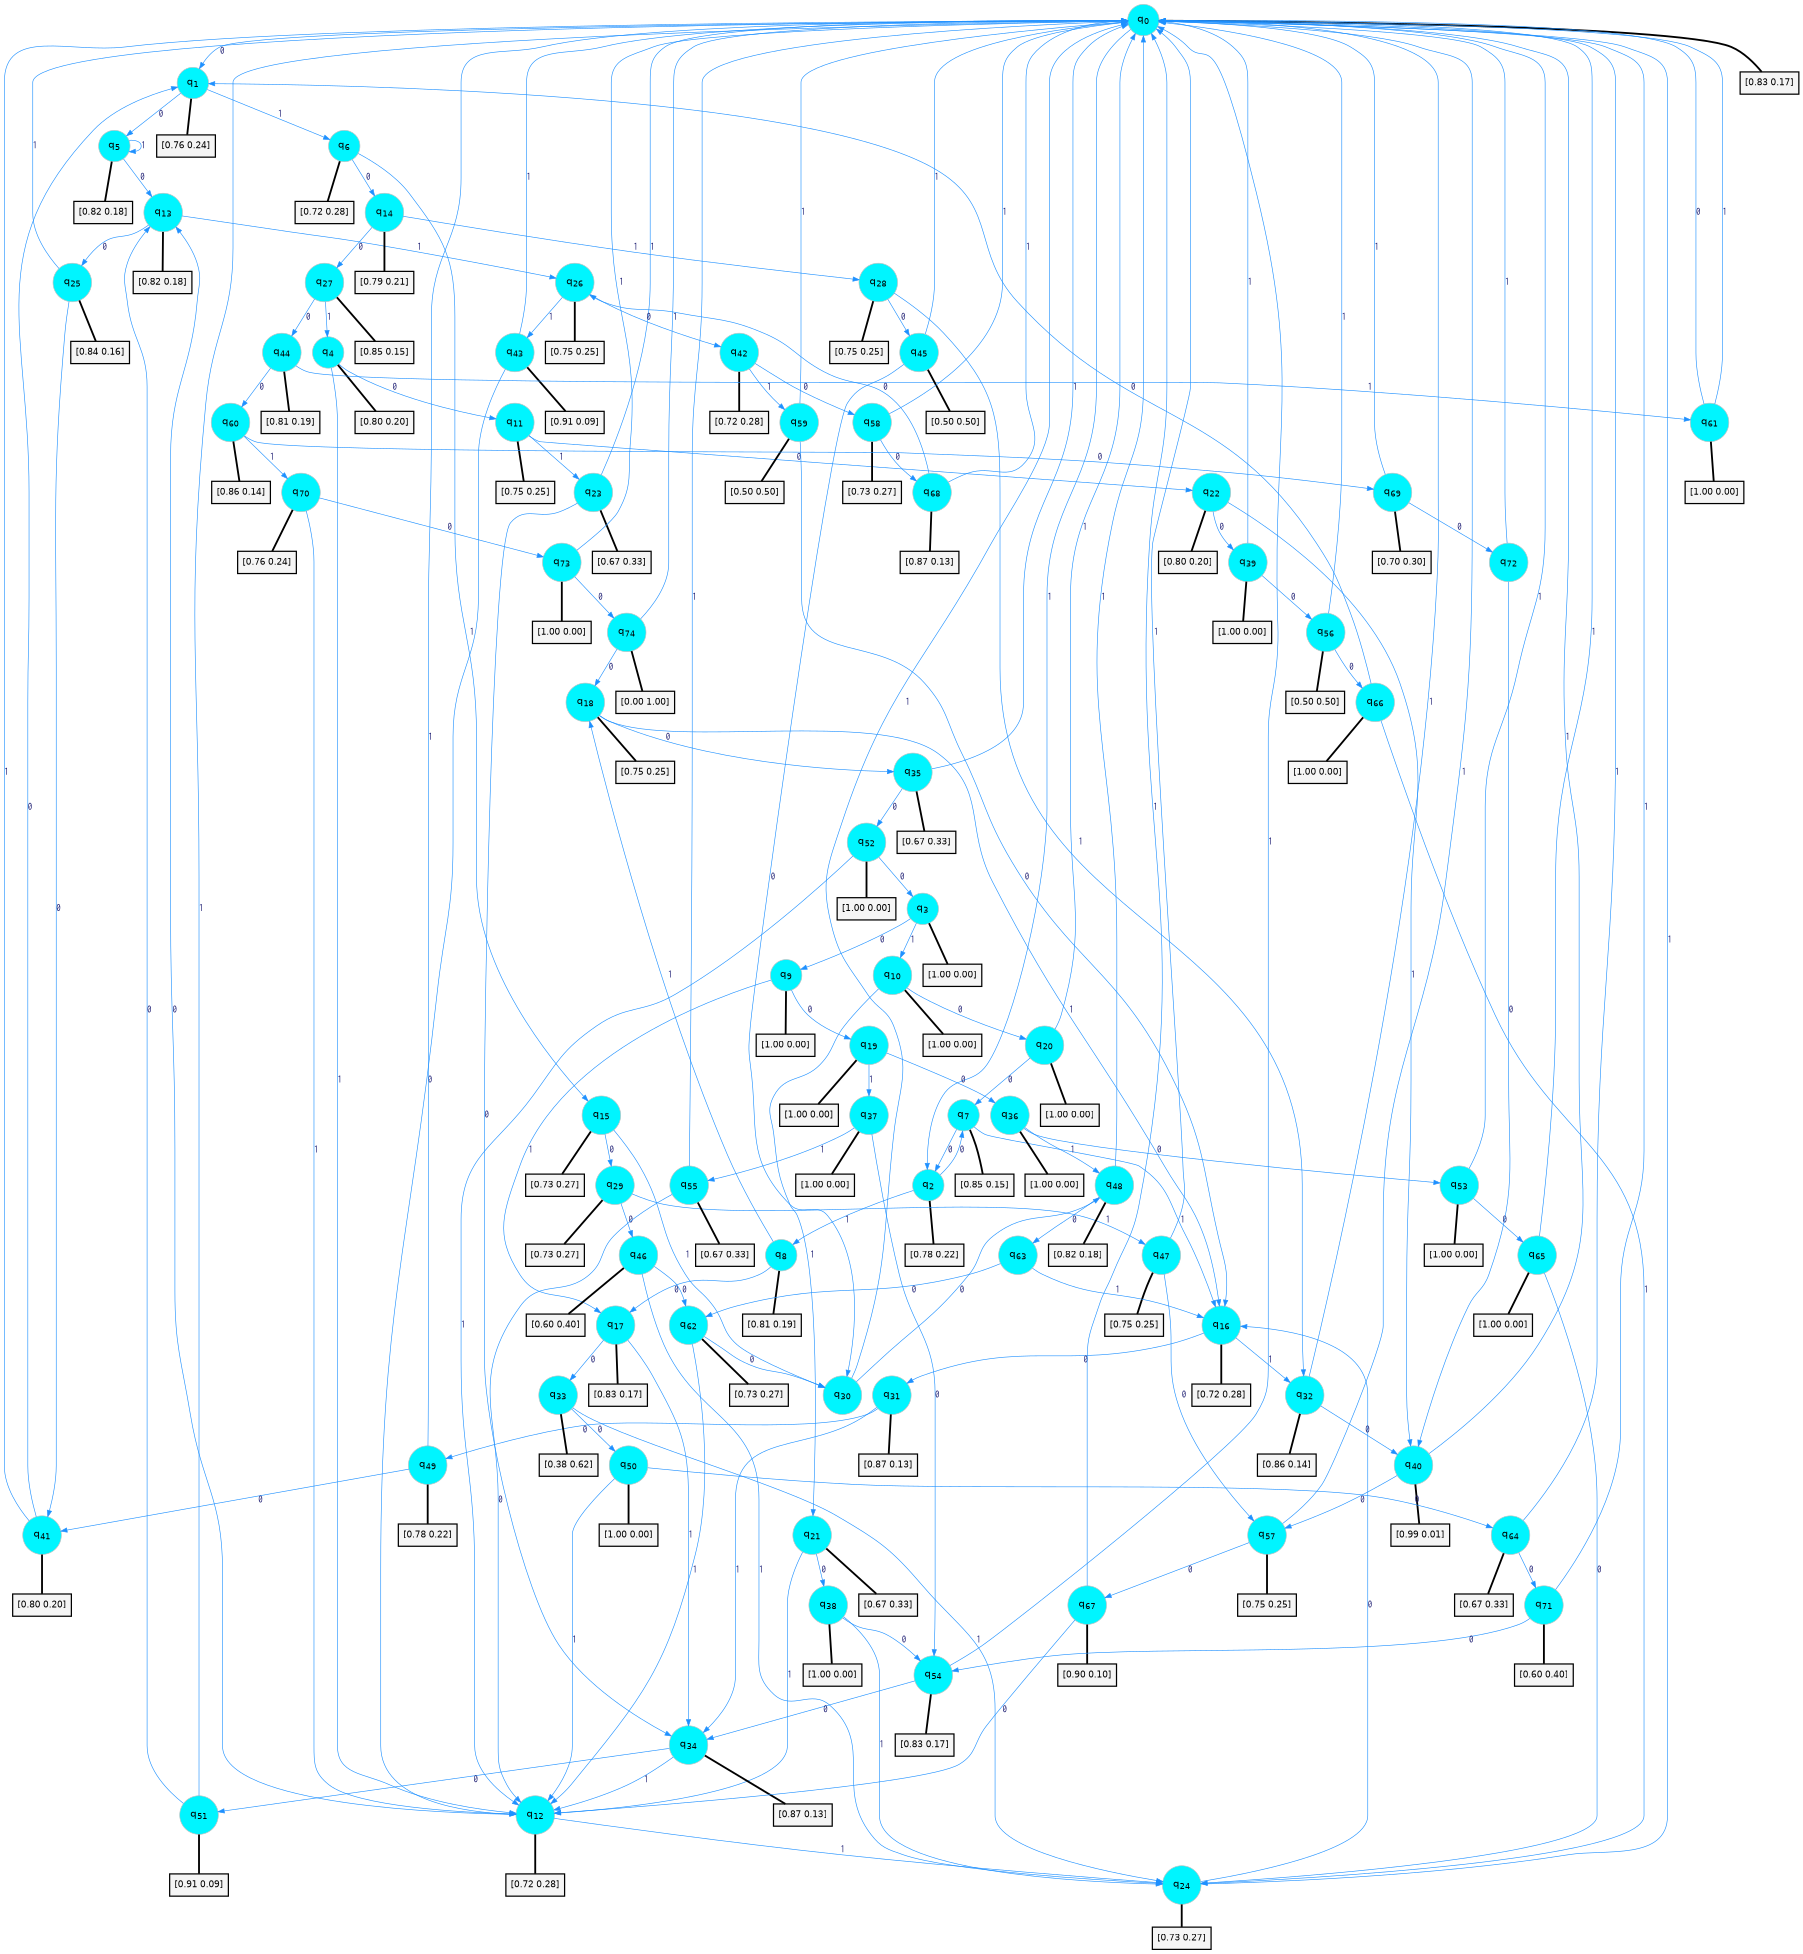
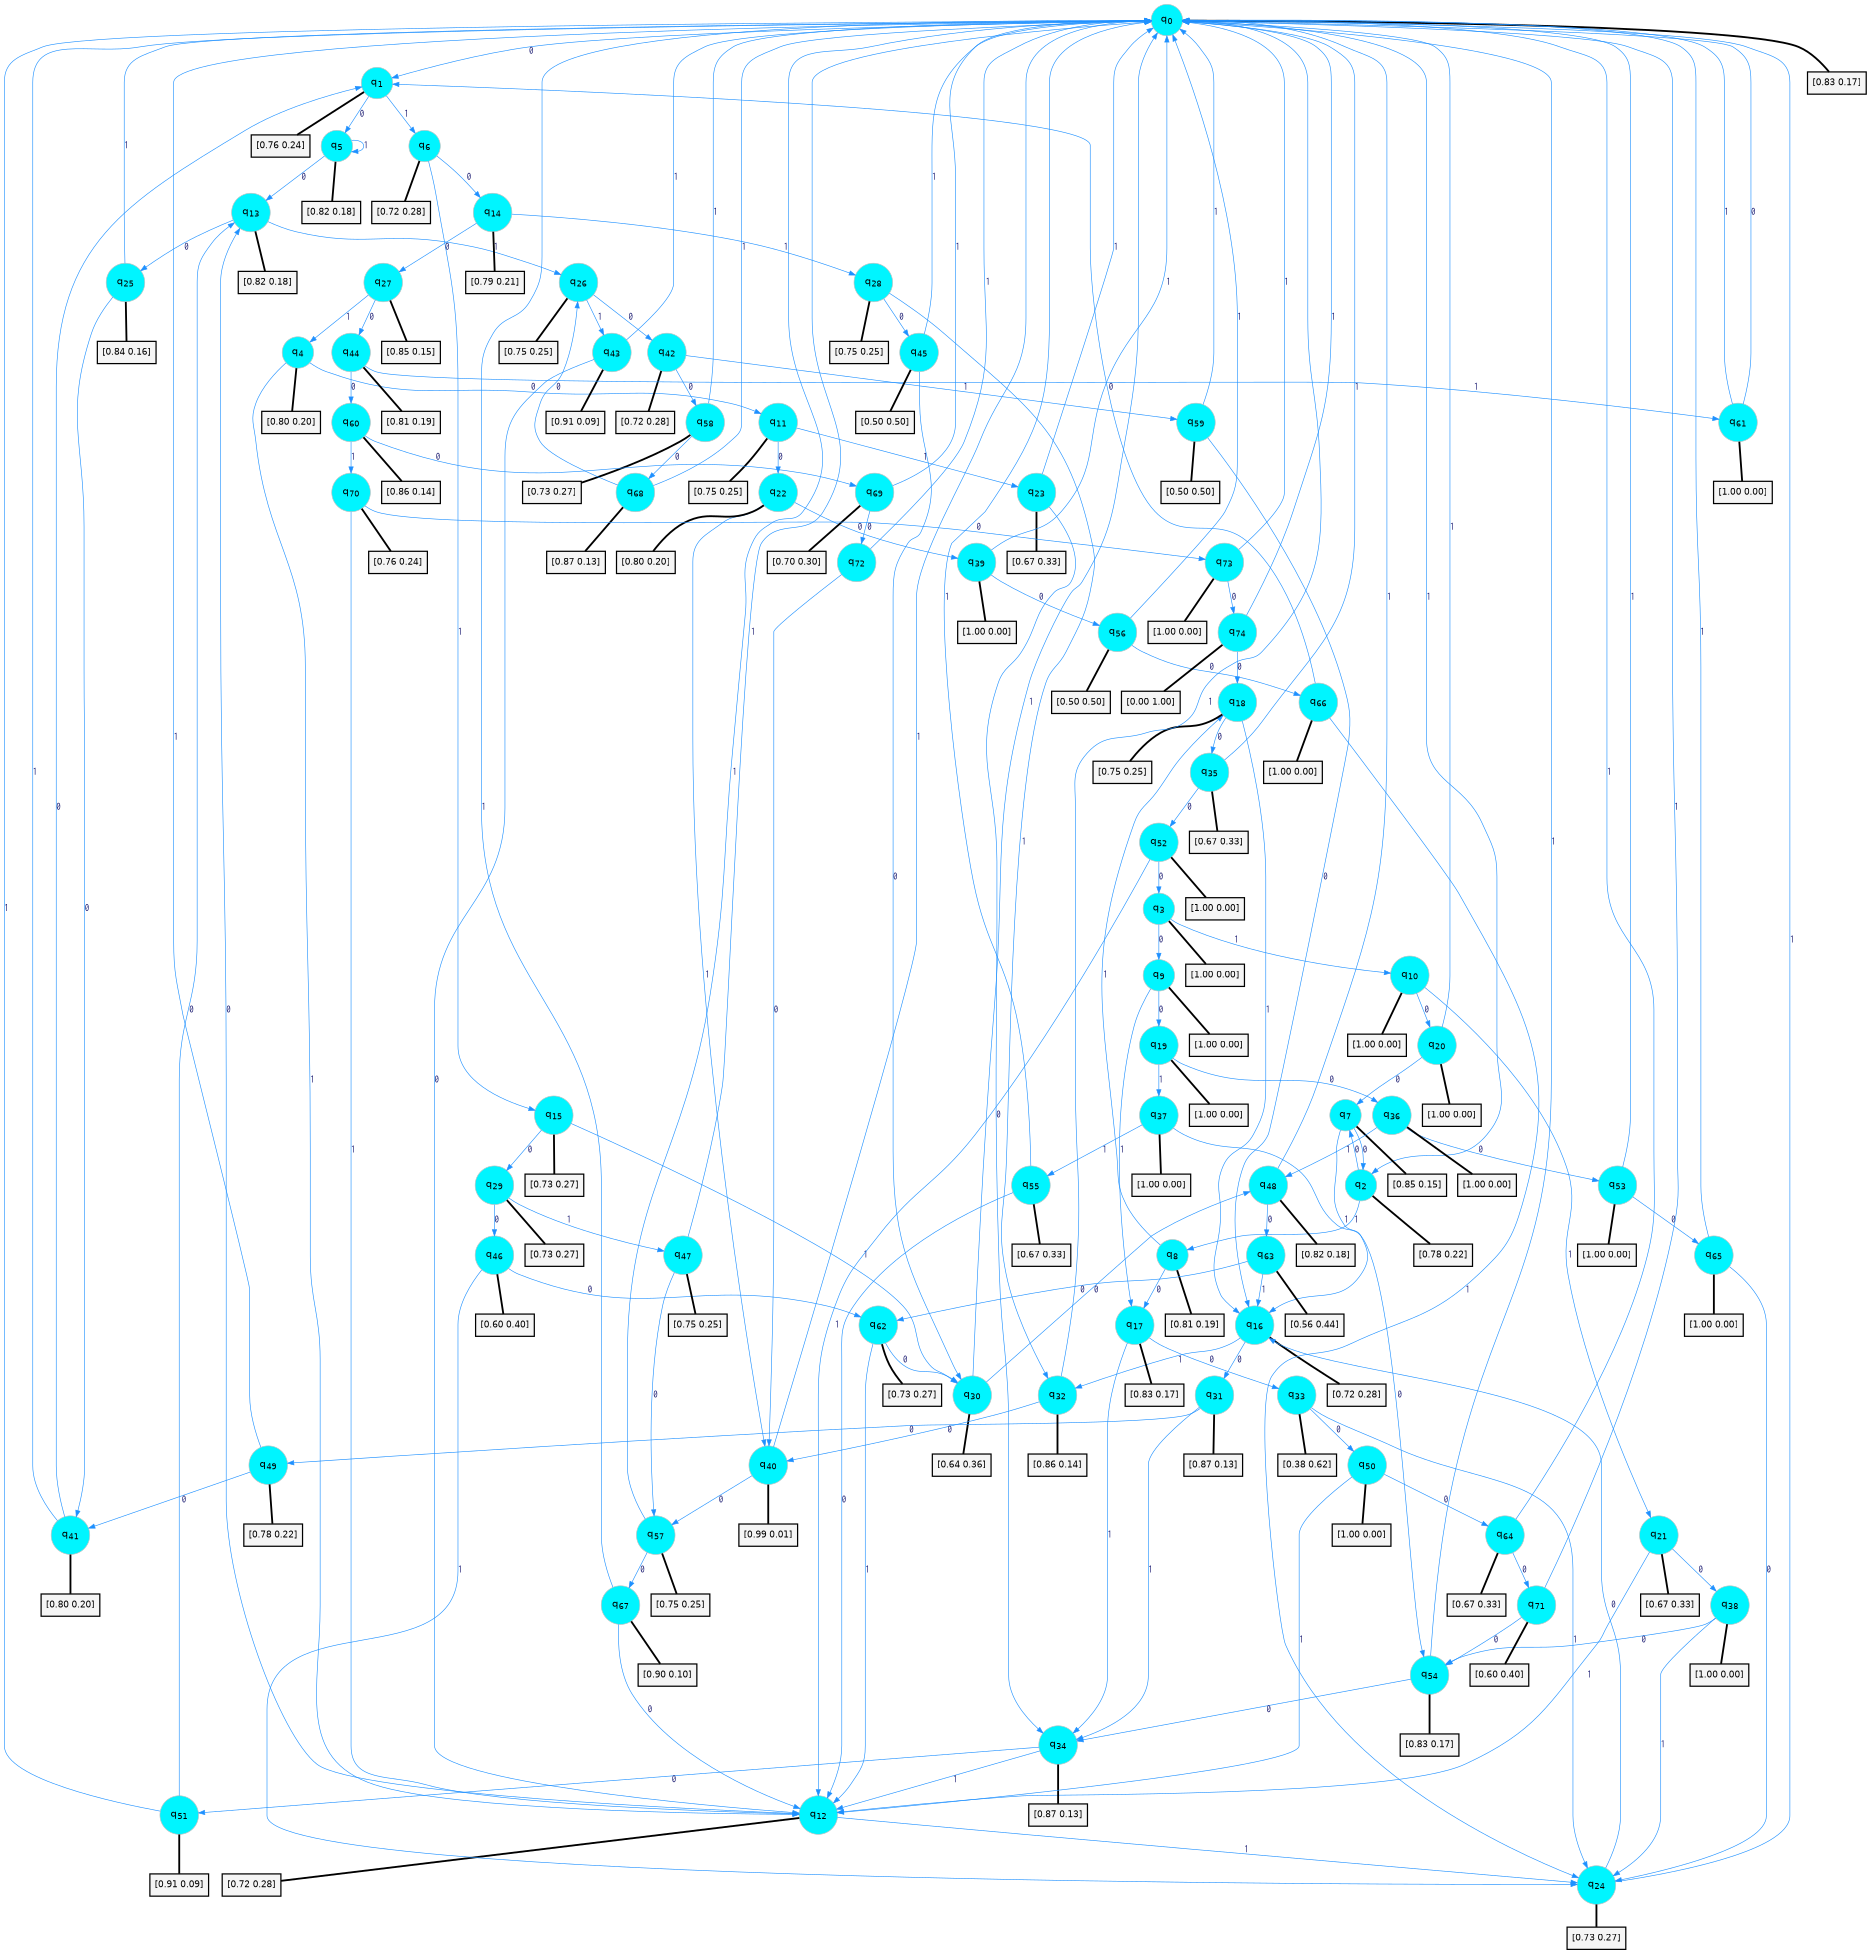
node "[0.56 0.44]": added
node "[0.64 0.36]": added
